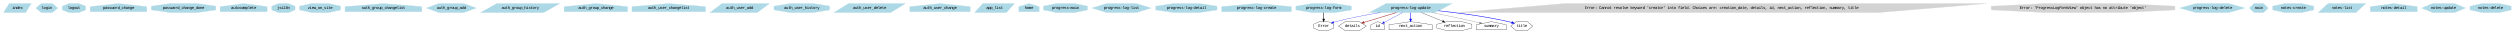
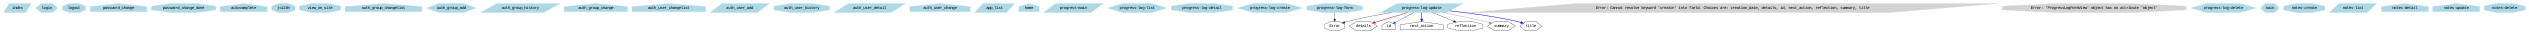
node "auth_user_delete": label "auth_user_delete" -> "auth_user_detail"
node "progress-main": shape octagon -> parallelogram
node "progress-log-create": shape house -> hexagon
node "notes-update": shape hexagon -> house
edge "progress-log-form" -> "Error": style bold -> solid
edge "progress-log-update" -> "Error": color blue -> black
node "summary": shape house -> hexagon
